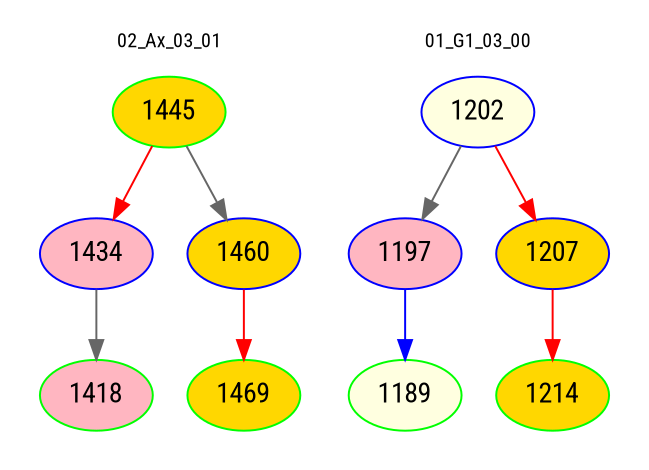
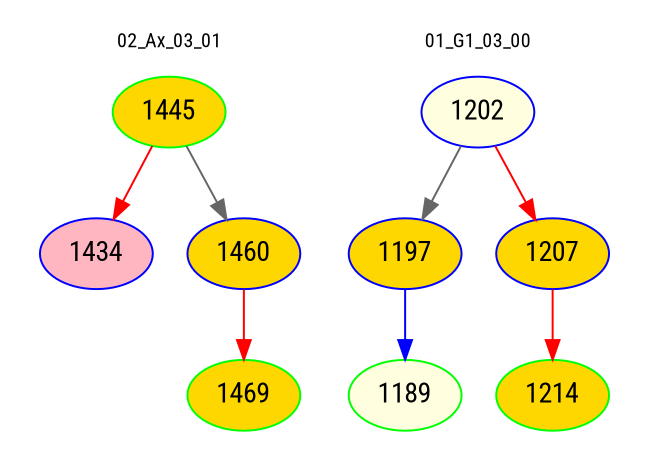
node "1197": fillcolor lightpink -> gold
node "1418": removed
